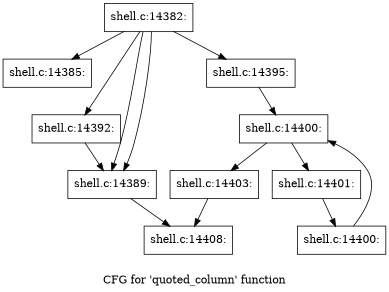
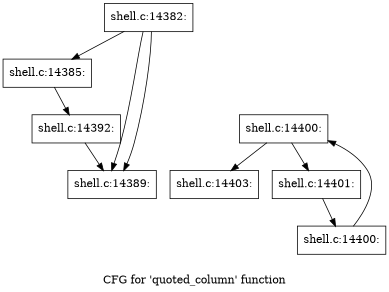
edge "shell.c:14382:" -> "shell.c:14392:": now "shell.c:14385:" -> "shell.c:14392:"
node "shell.c:14395:": removed
node "shell.c:14408:": removed
